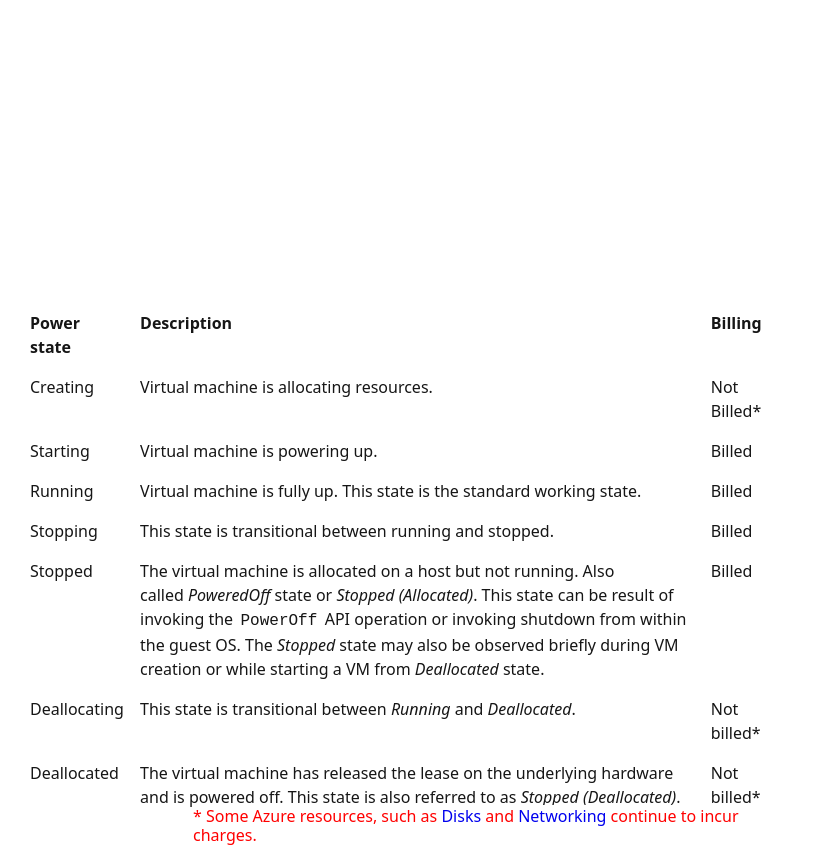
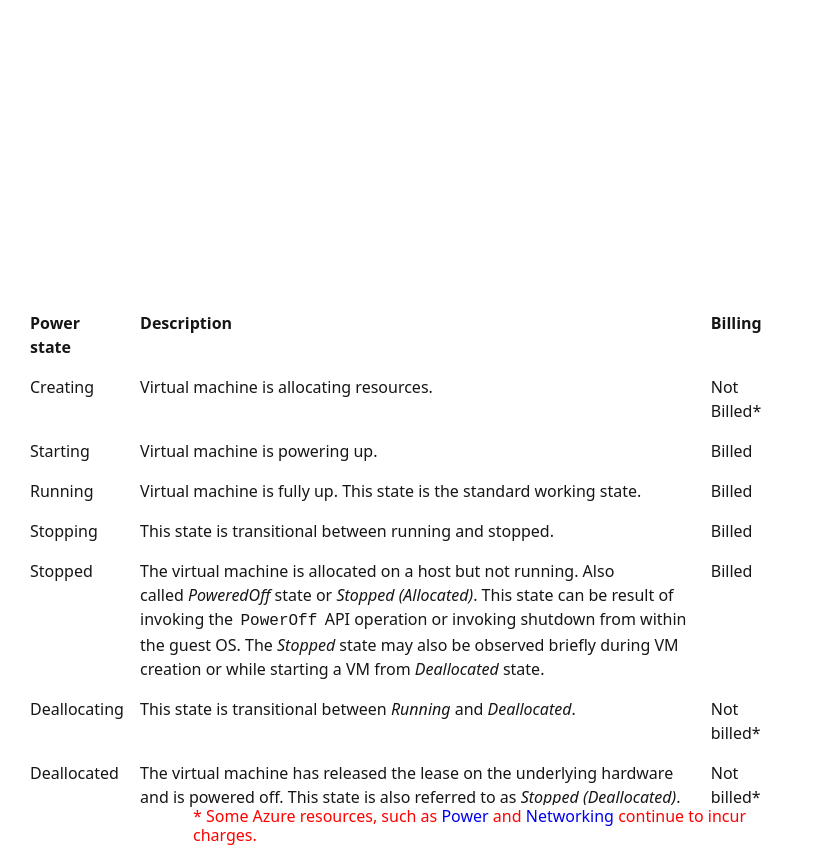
node "* Some Azure resources, such as Disks and Networking continue to incur charges.": label "* Some Azure resources, such as Disks and Networking continue to incur charges." -> "* Some Azure resources, such as Power and Networking continue to incur charges."
